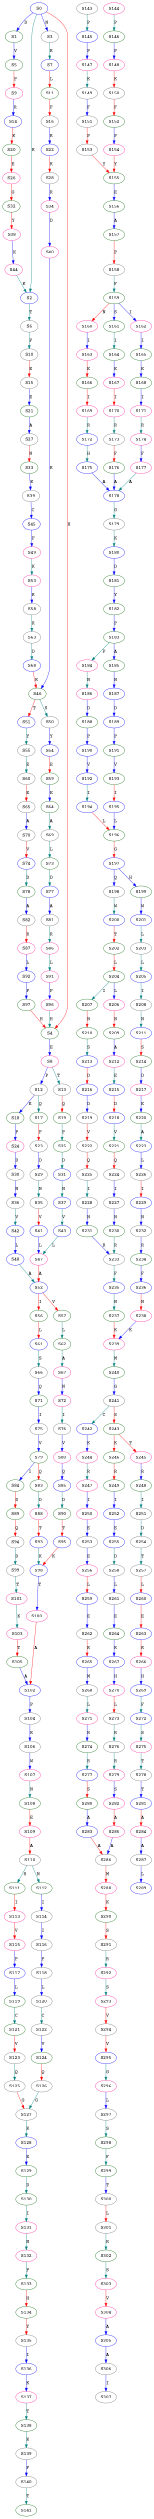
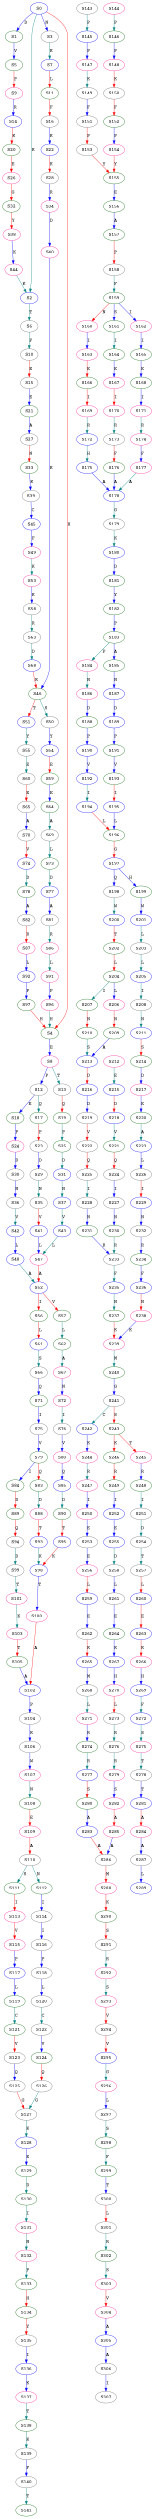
edge "S209" -> "S212": now "S209" -> "S213"
edge "S123" -> "S125": color teal -> blue
